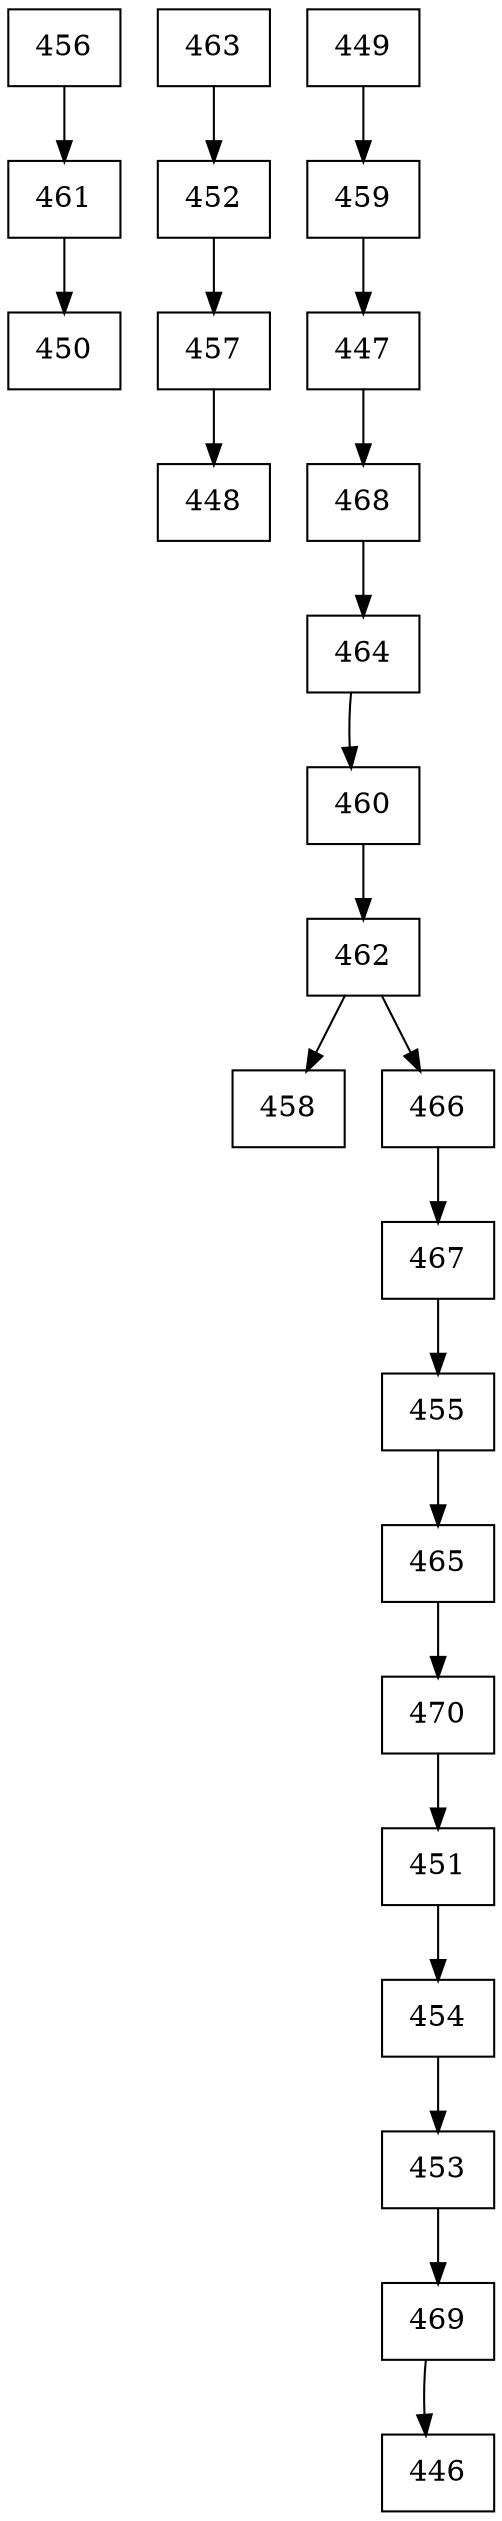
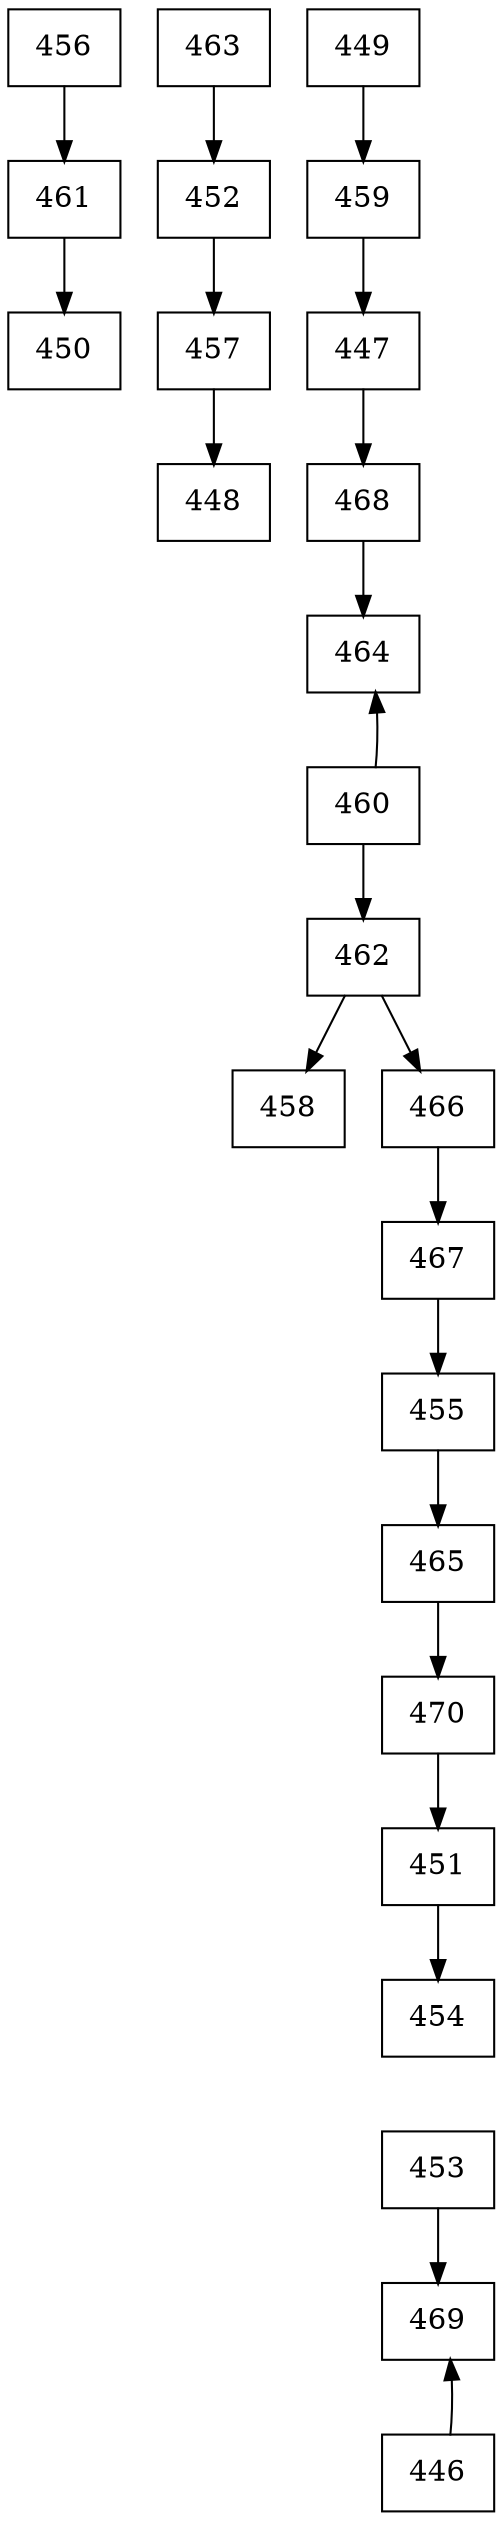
edge "464" -> "460": reversed
edge "454" -> "453": removed
edge "469" -> "446": reversed
